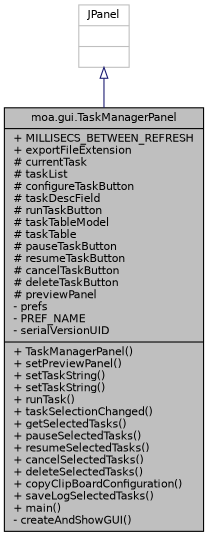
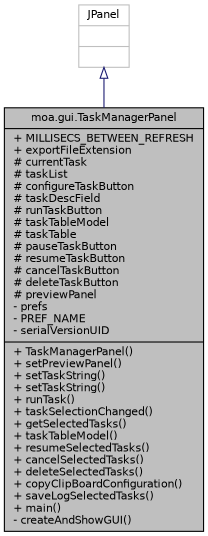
node "moa.gui.TaskManagerPanel": text "+ pauseSelectedTasks()" -> "+ taskTableModel()"
